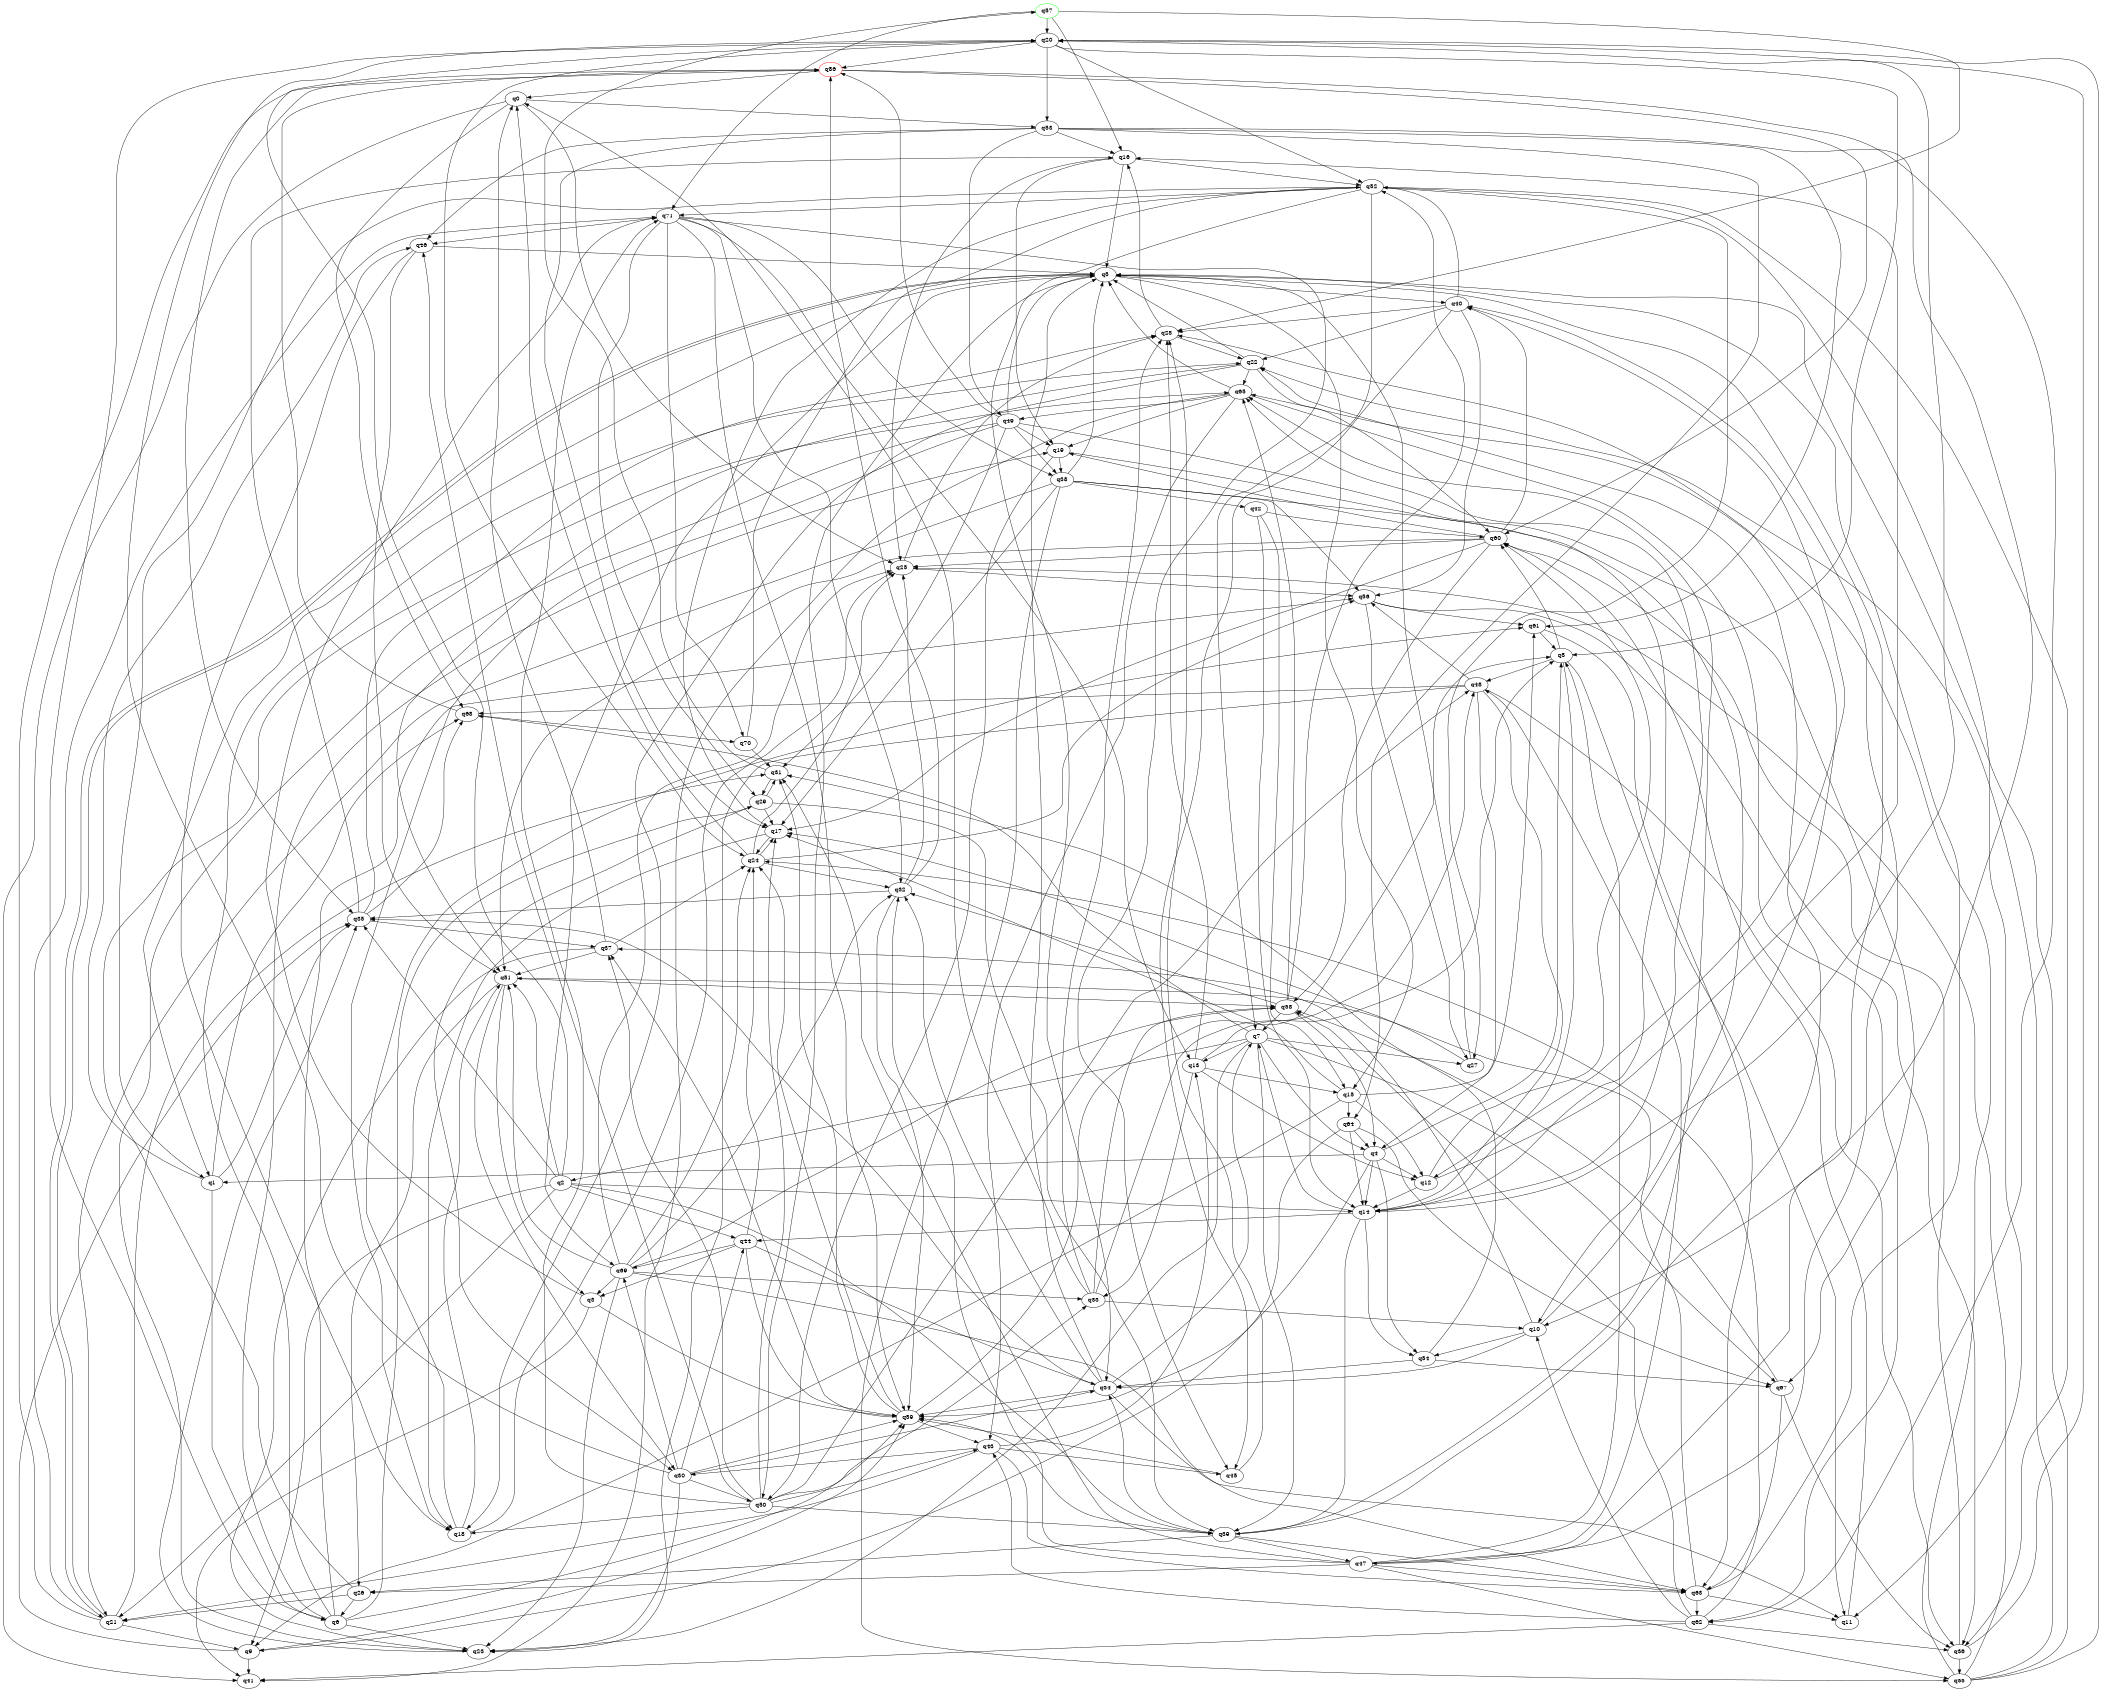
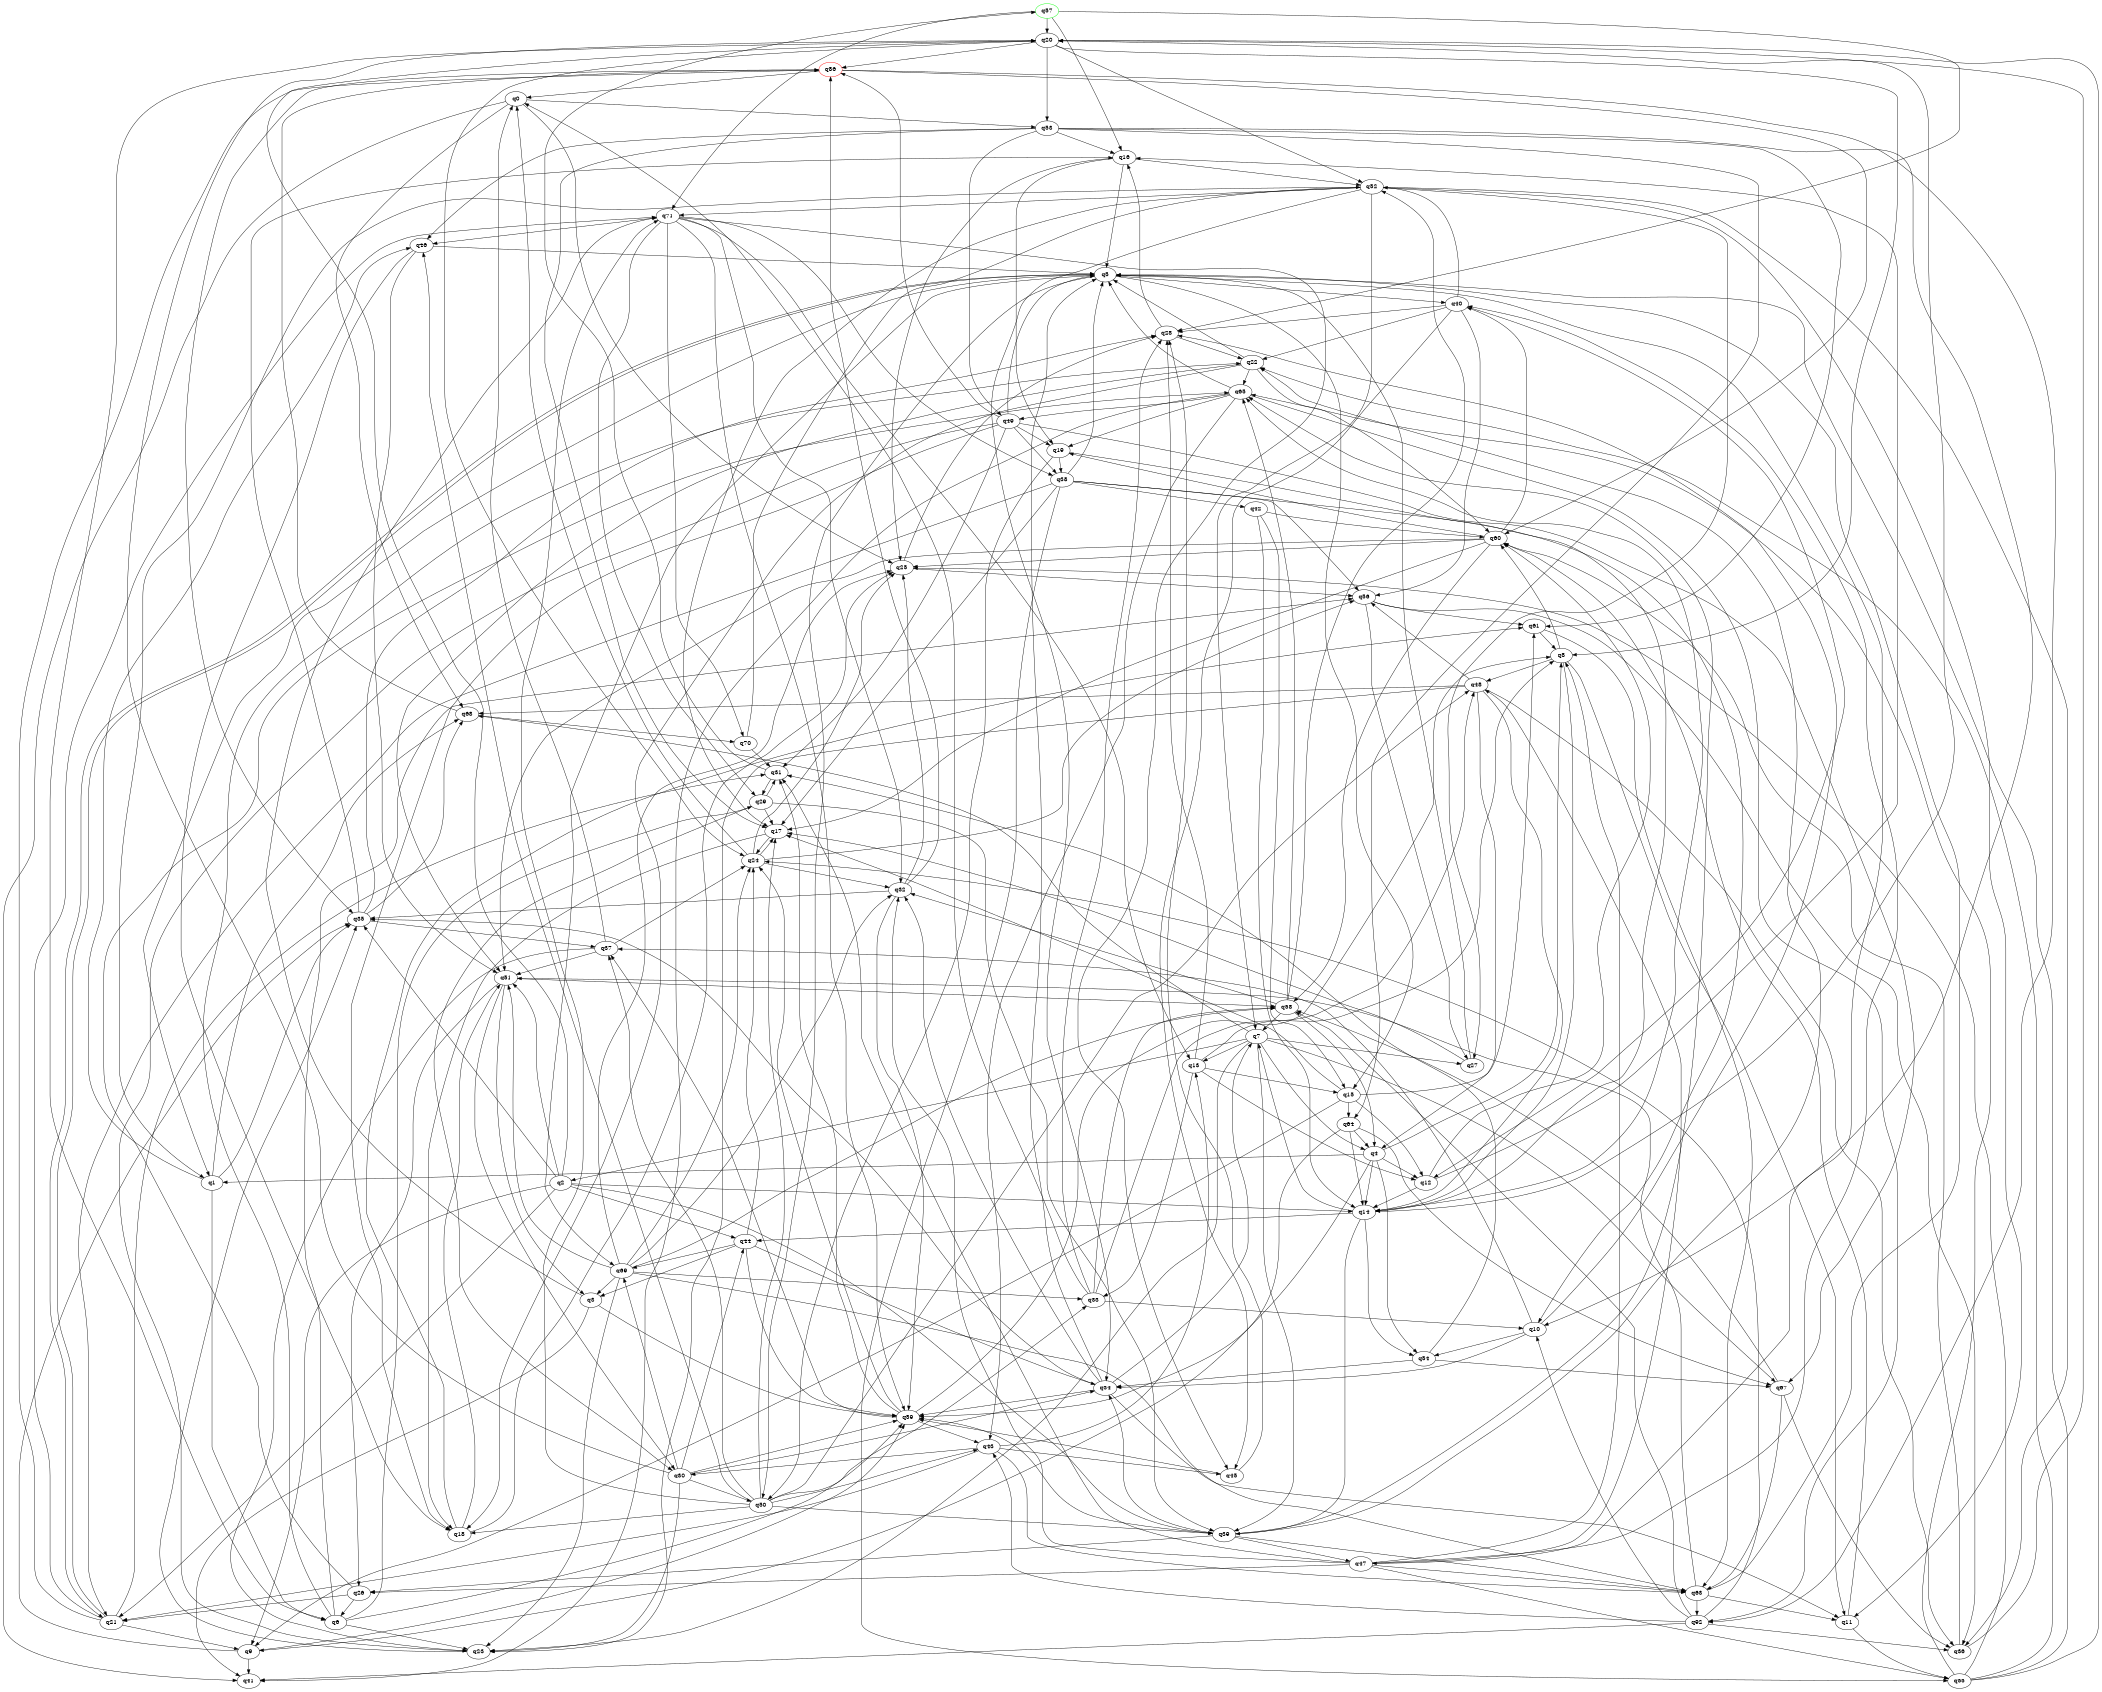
edge "q6" -> "q19": removed
node "q62": label "q62" -> "q92"
edge "q36" -> "q55": now "q11" -> "q55"
